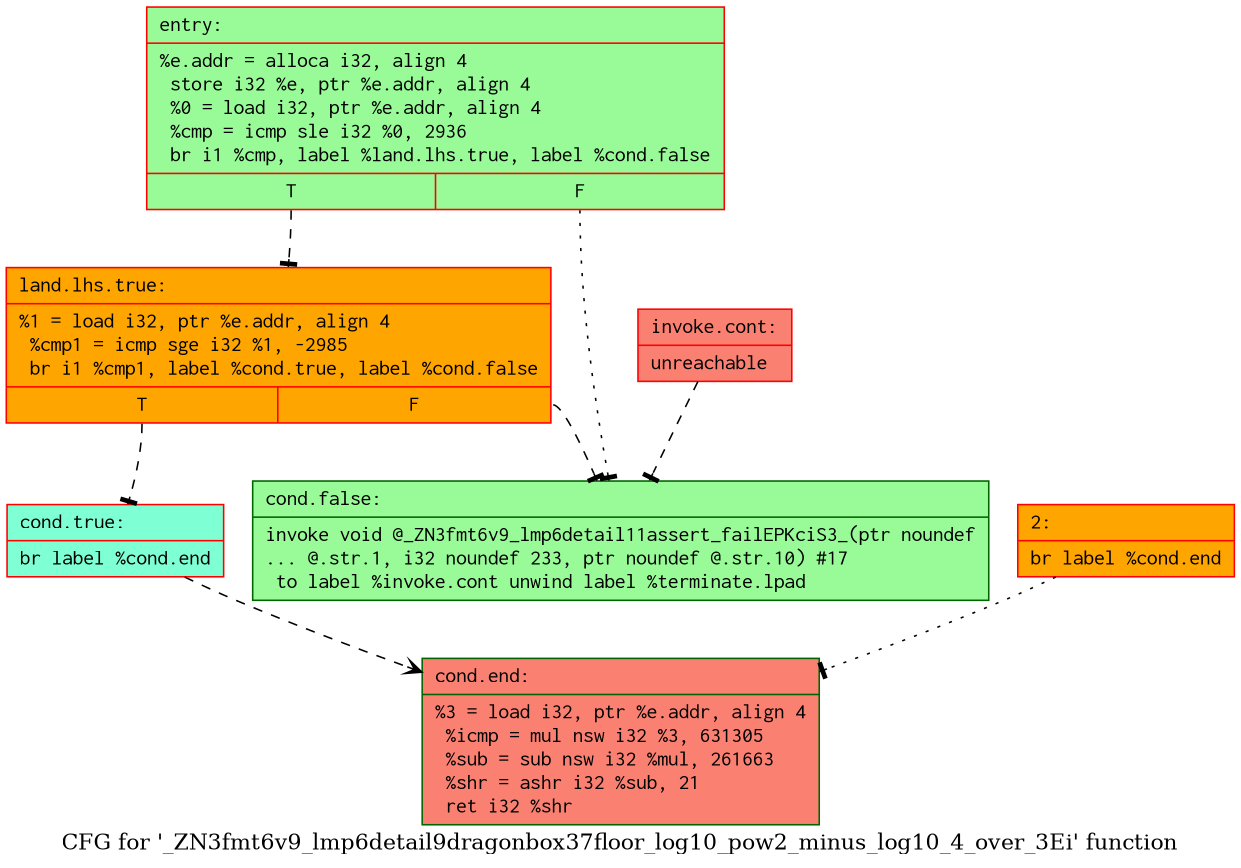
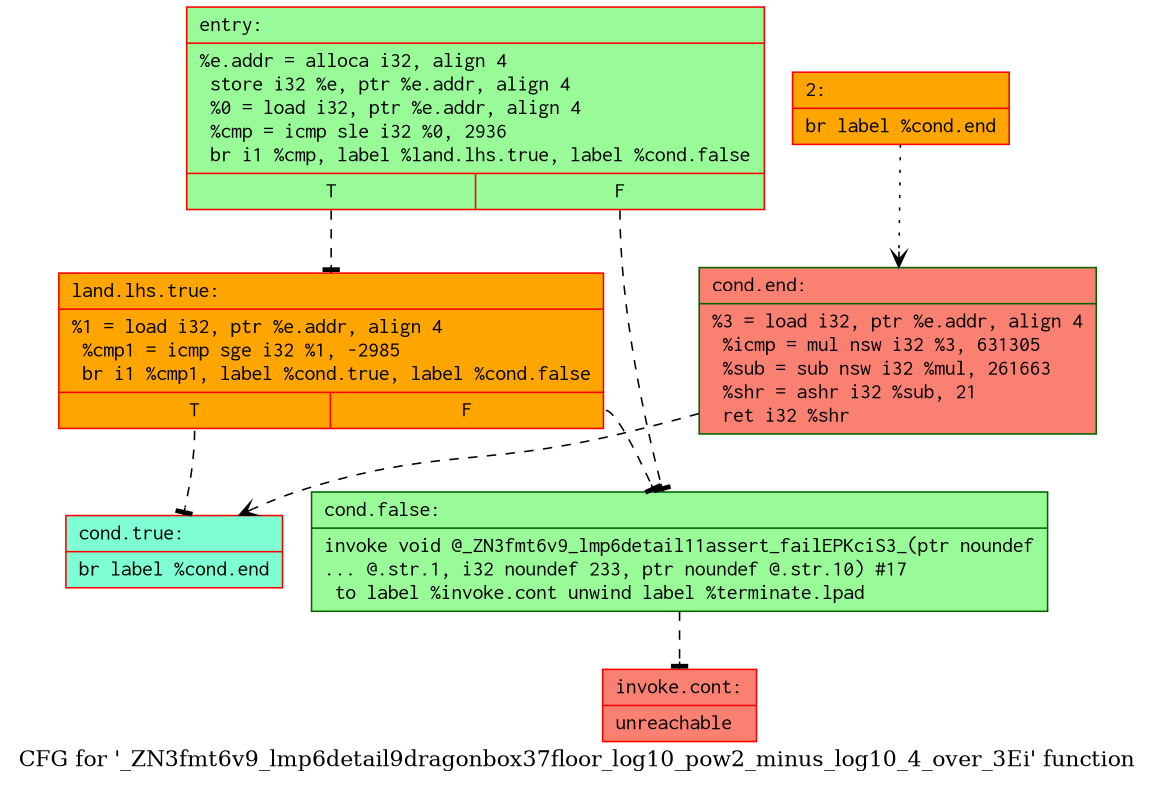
edge "entry:" -> "cond.false:": style dotted -> dashed
edge "invoke.cont:" -> "cond.false:": reversed
edge "cond.true:" -> "cond.end:": reversed
edge "2:" -> "cond.end:": arrowhead tee -> vee
